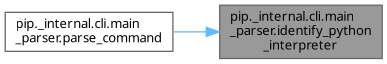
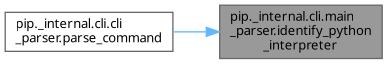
node "pip._internal.cli.main _parser.parse_command": label "pip._internal.cli.main _parser.parse_command" -> "pip._internal.cli.cli _parser.parse_command"
